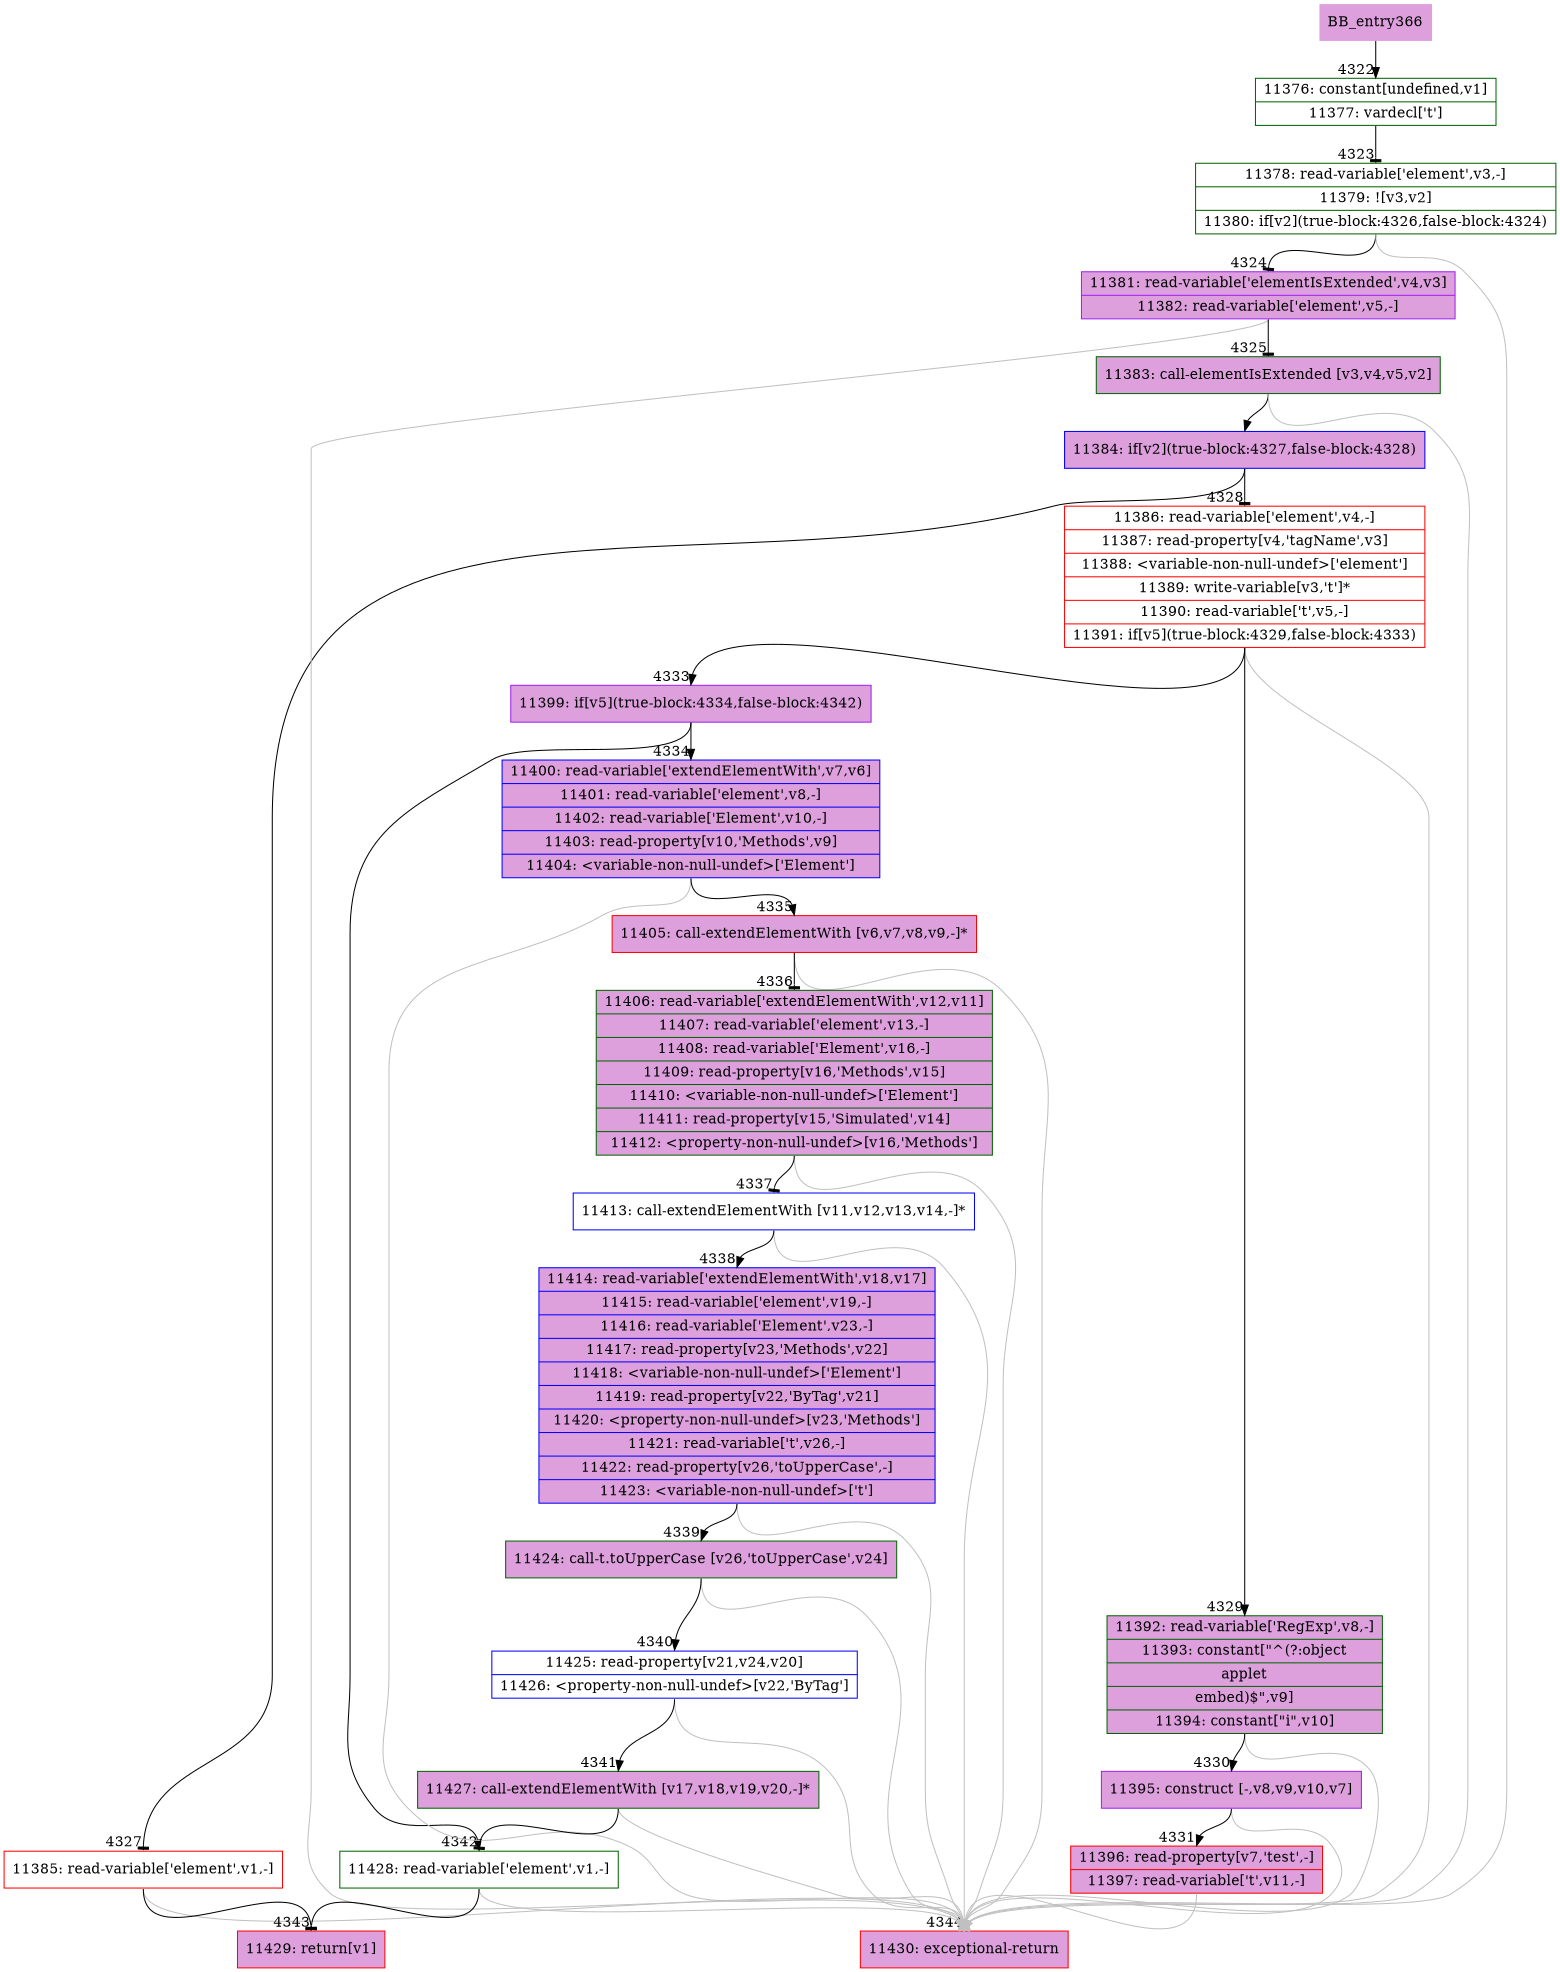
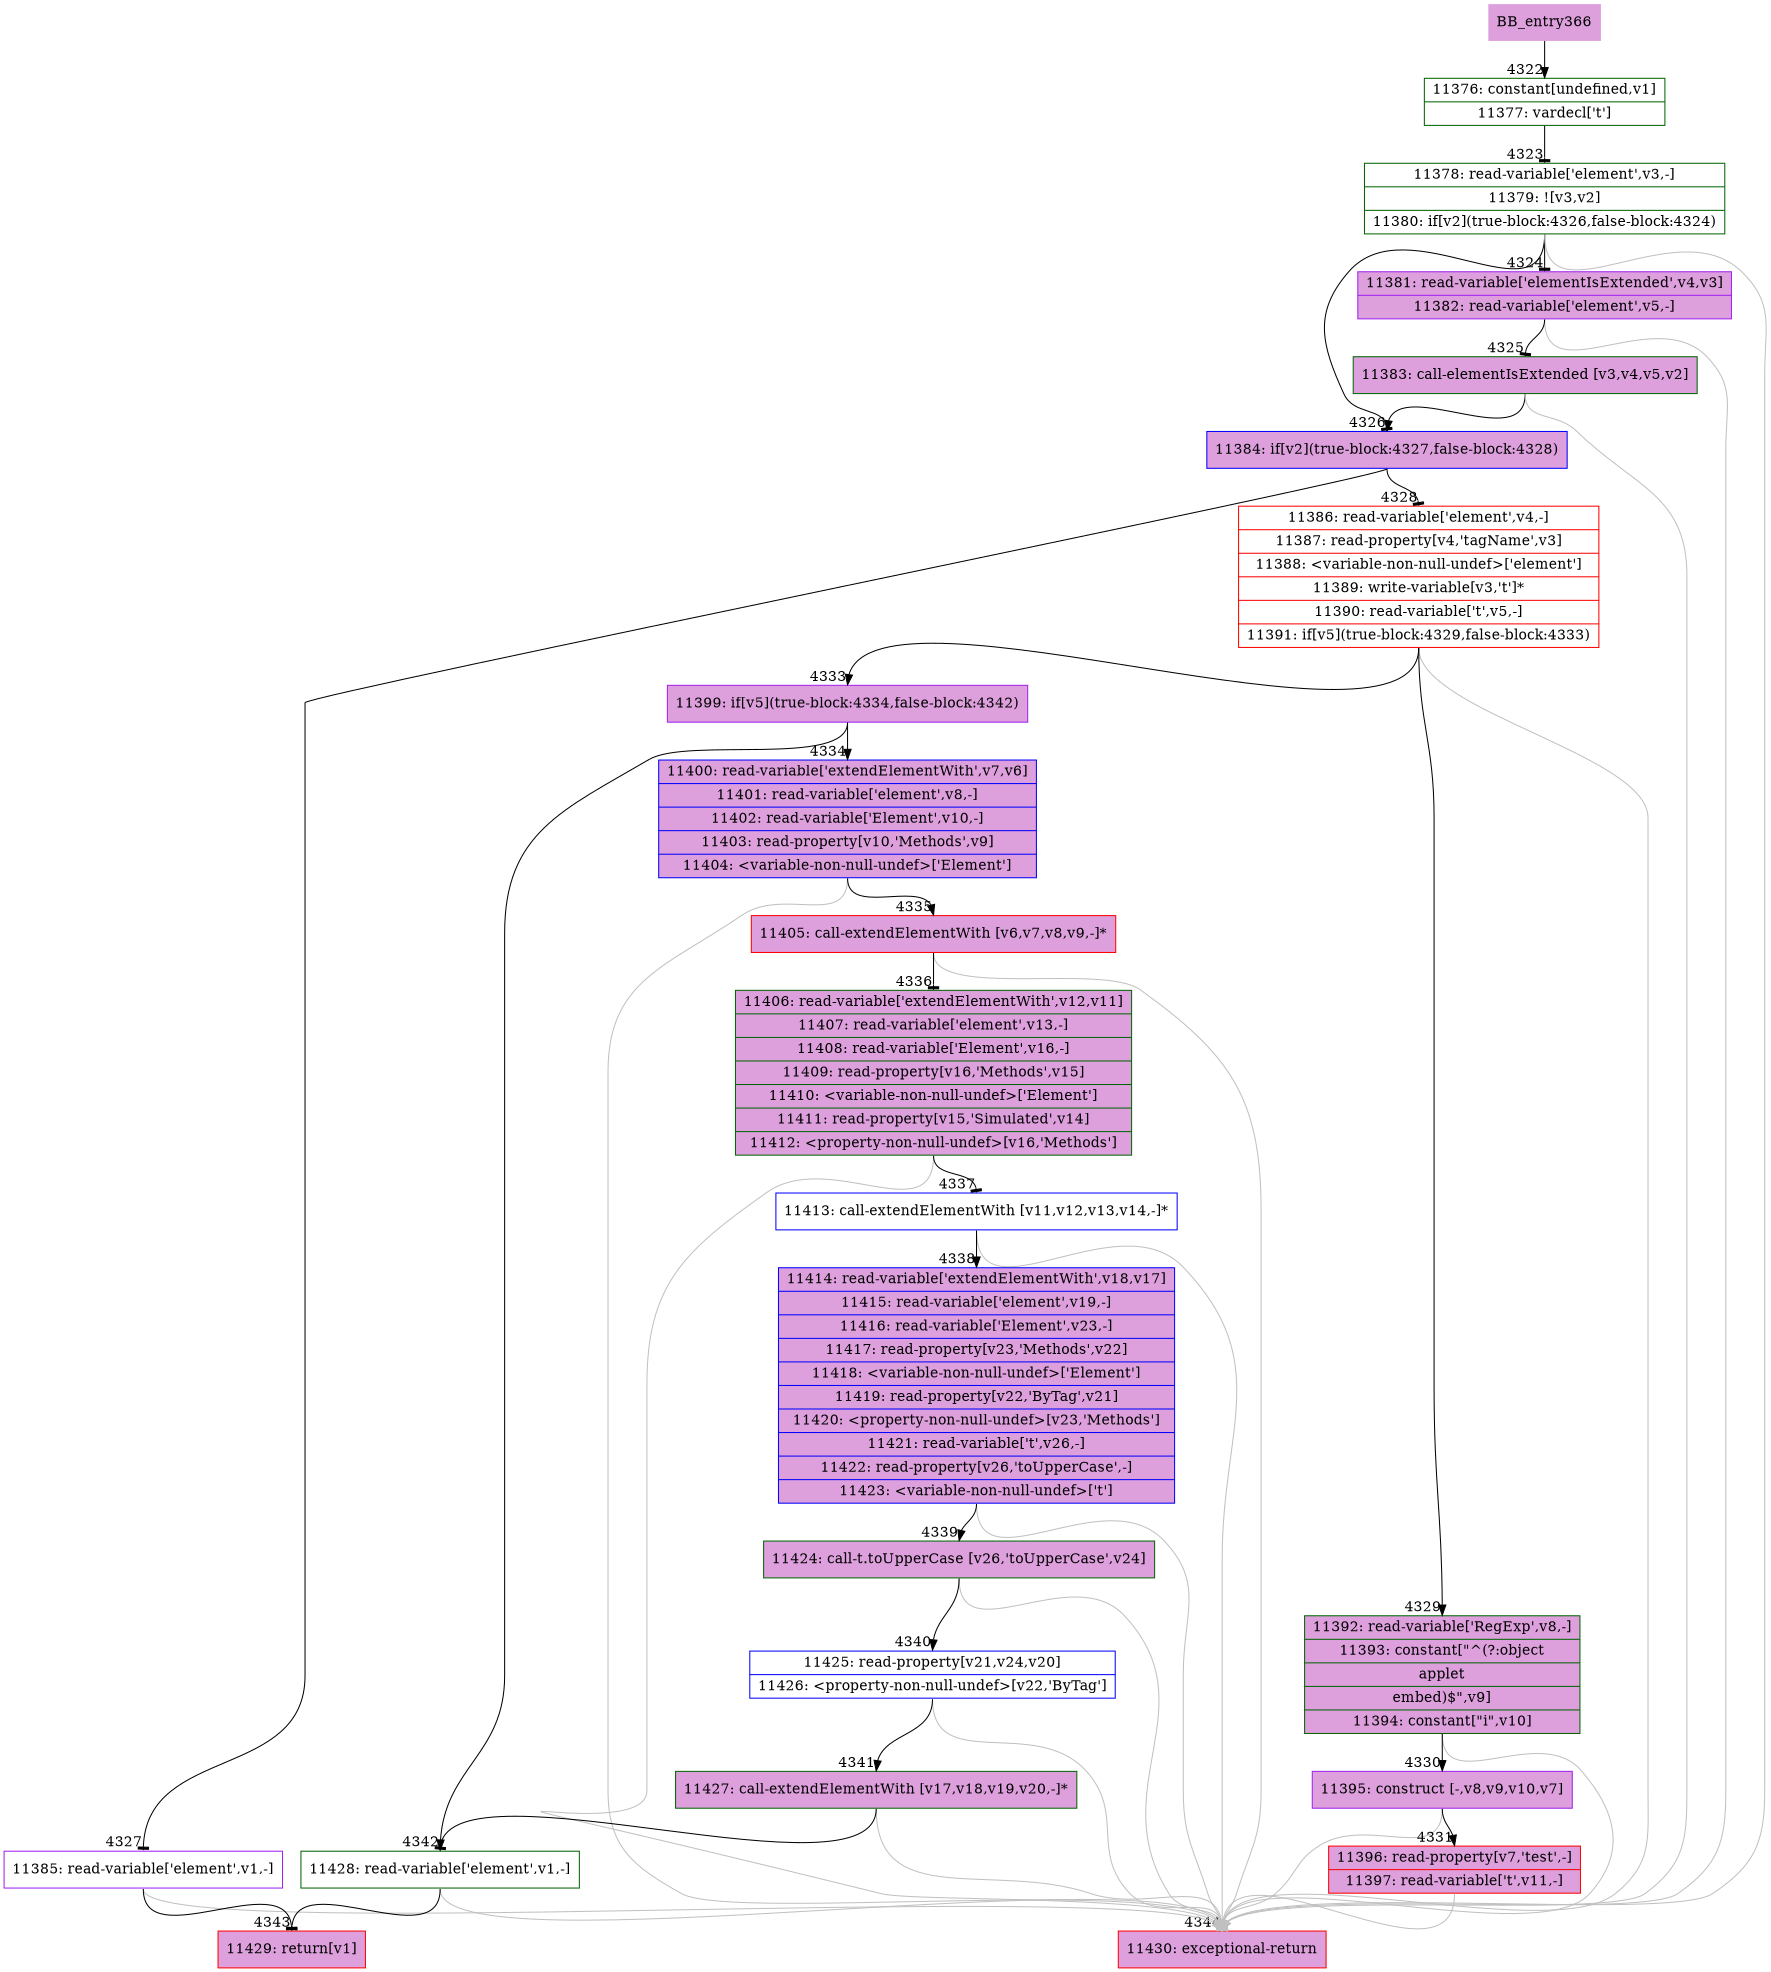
edge "11378: read-variable['element',v3,-]" -> "11384: if[v2](true-block:4327,false-block:4328)": added
node "11385: read-variable['element',v1,-]": color red -> purple
